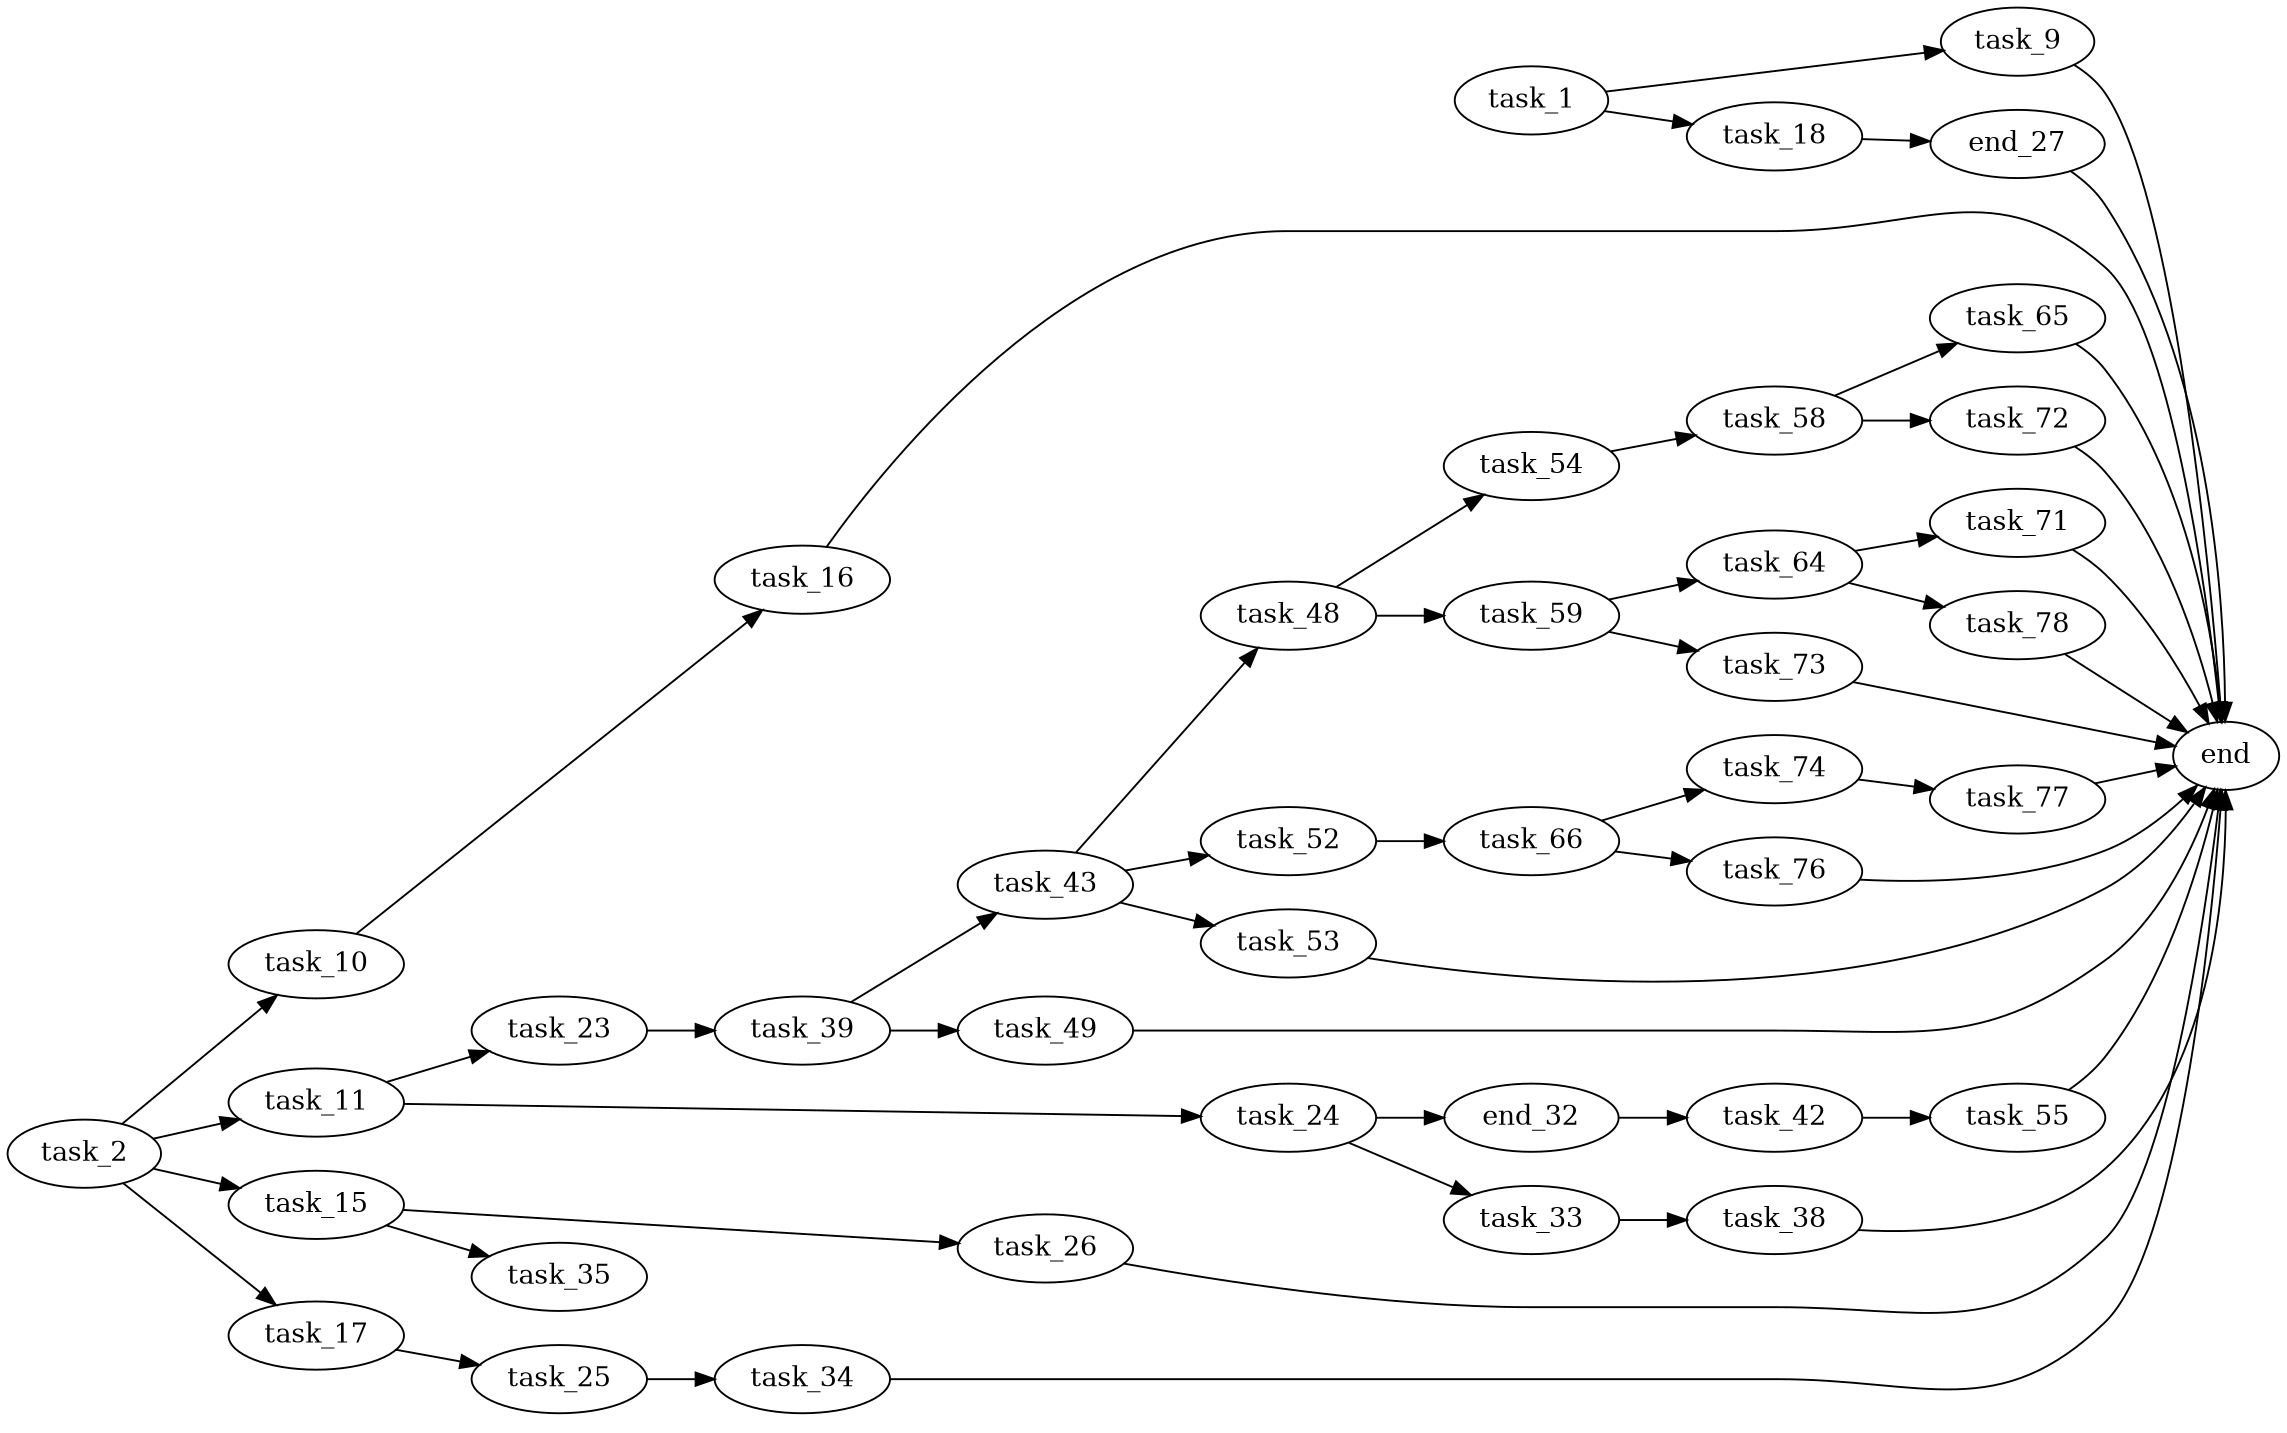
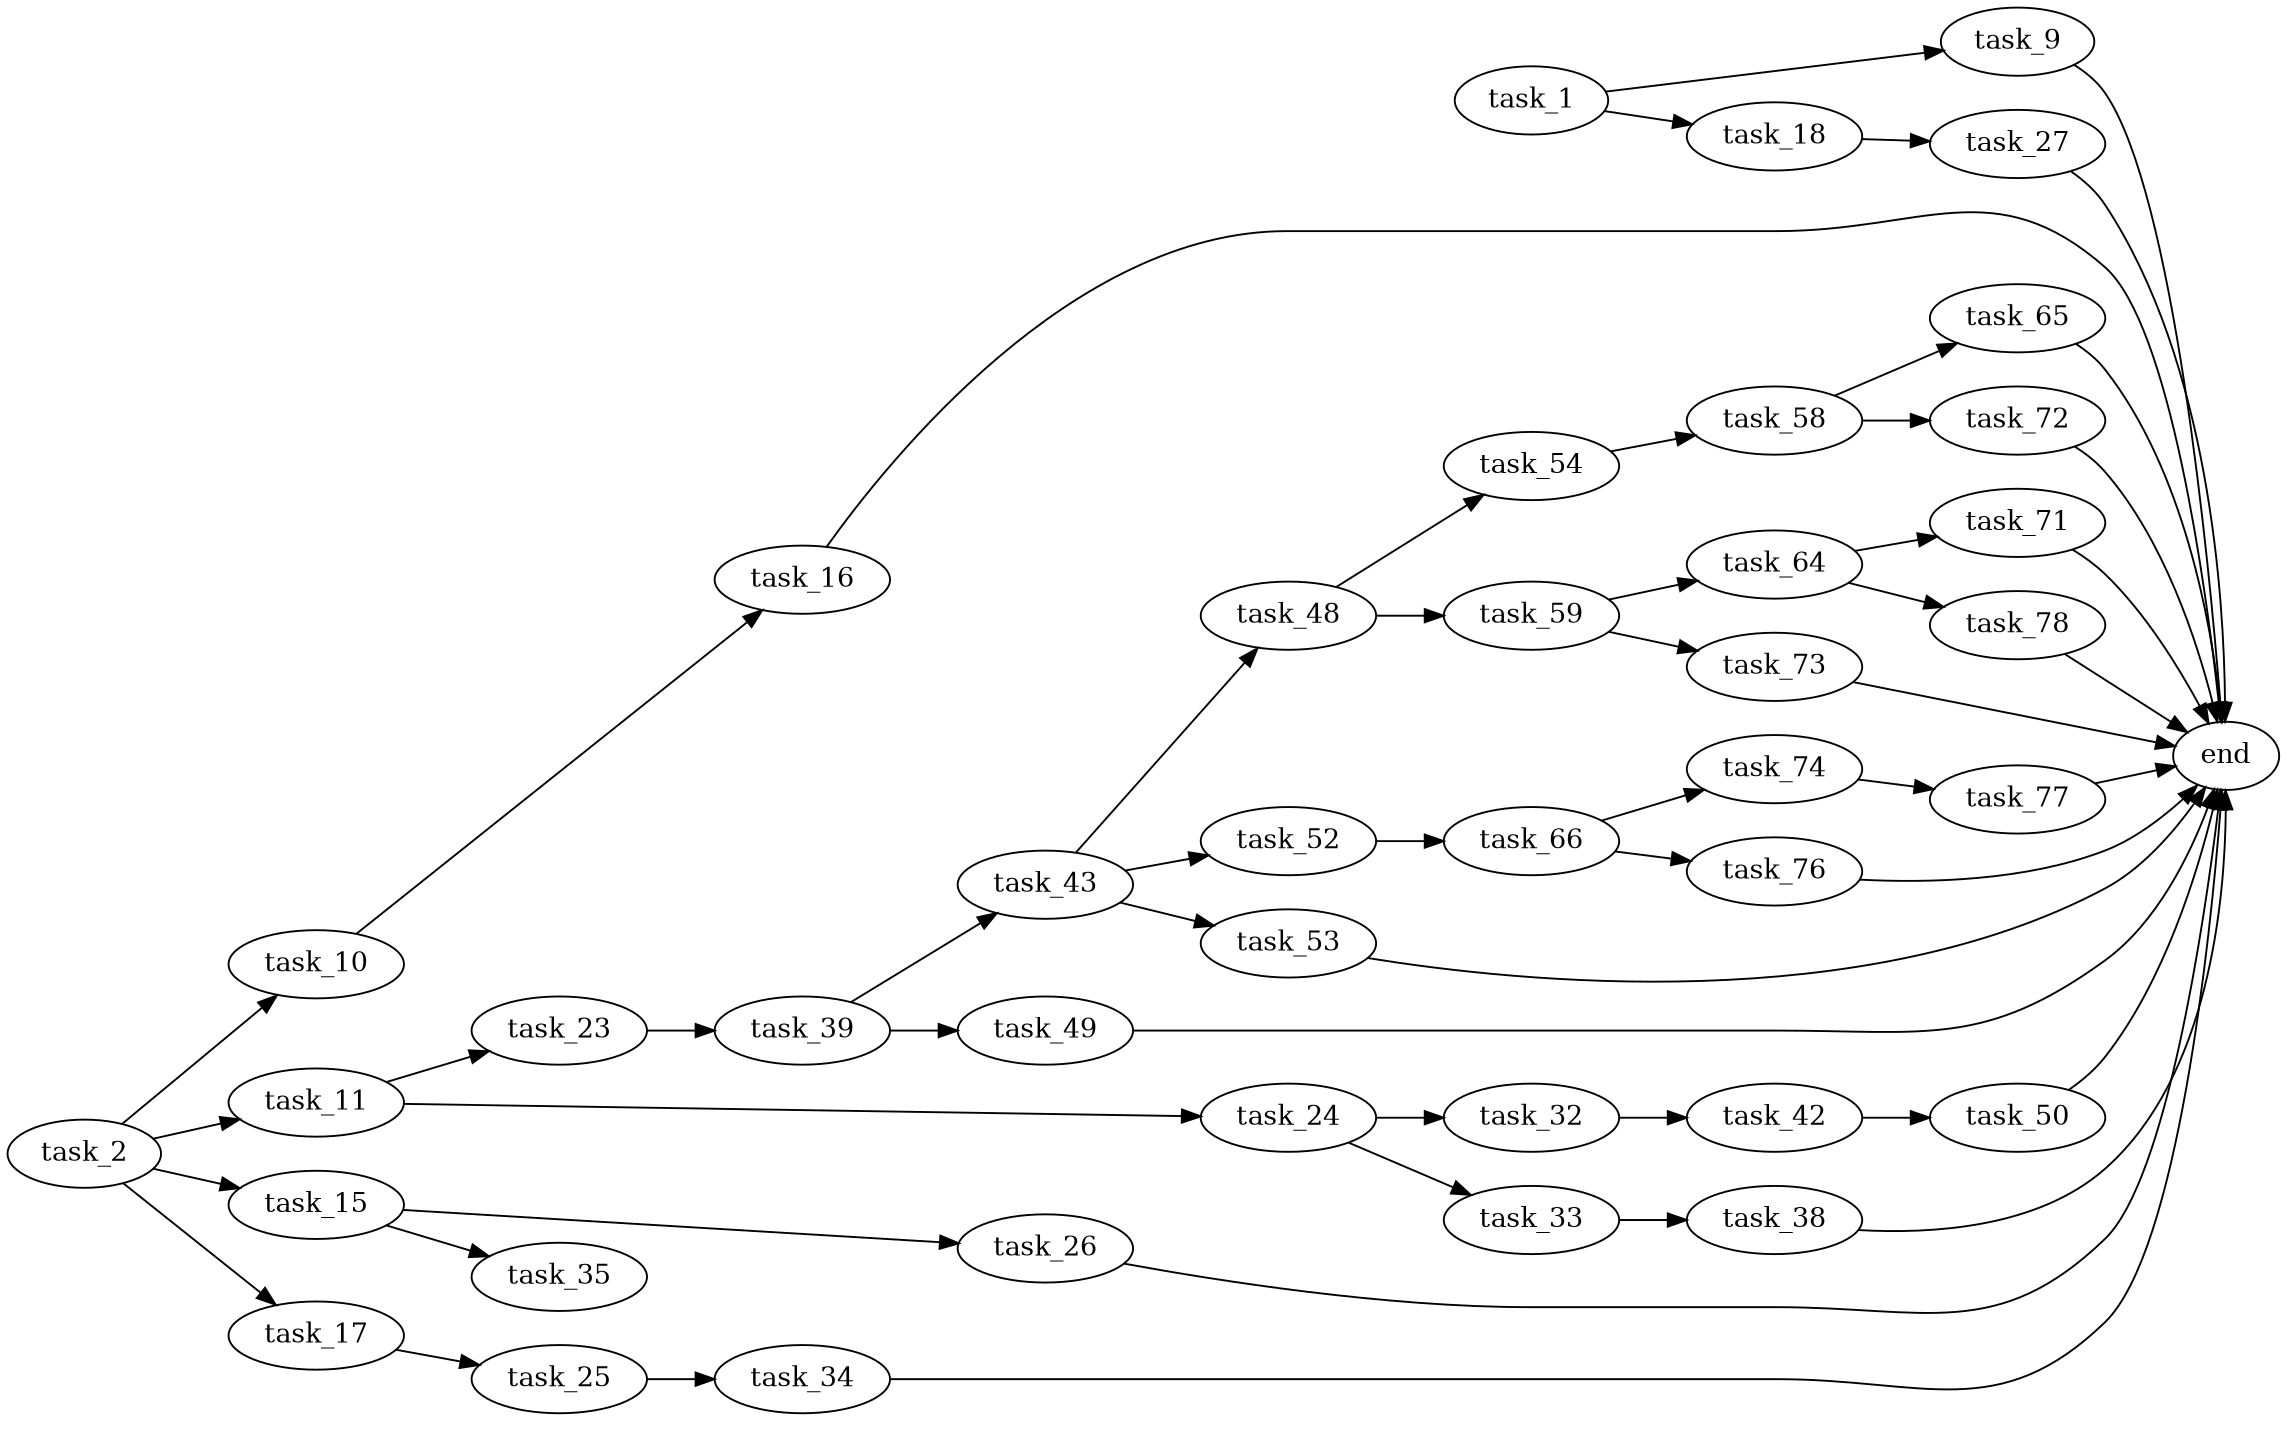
node "end_27": label "end_27" -> "task_27"
node "end_32": label "end_32" -> "task_32"
node "task_55": label "task_55" -> "task_50"
